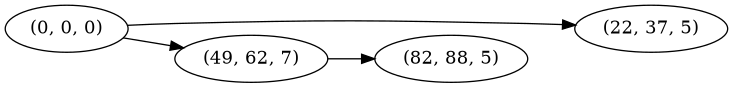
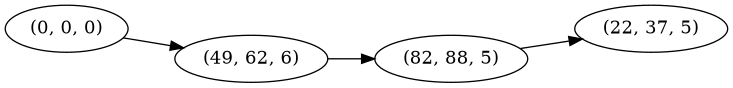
edge "(0, 0, 0)" -> "(22, 37, 5)": now "(82, 88, 5)" -> "(22, 37, 5)"
node "(49, 62, 7)": label "(49, 62, 7)" -> "(49, 62, 6)"
